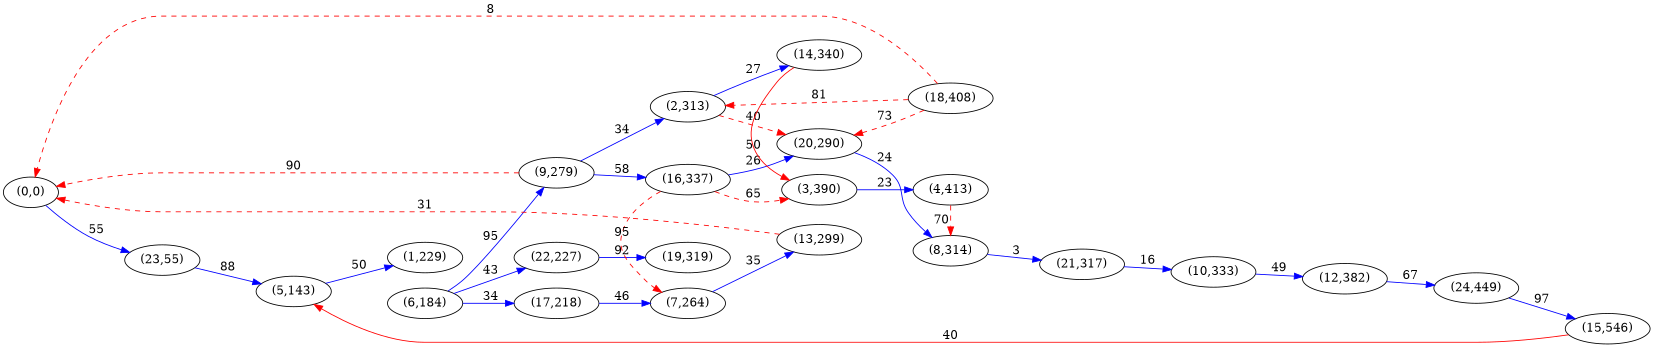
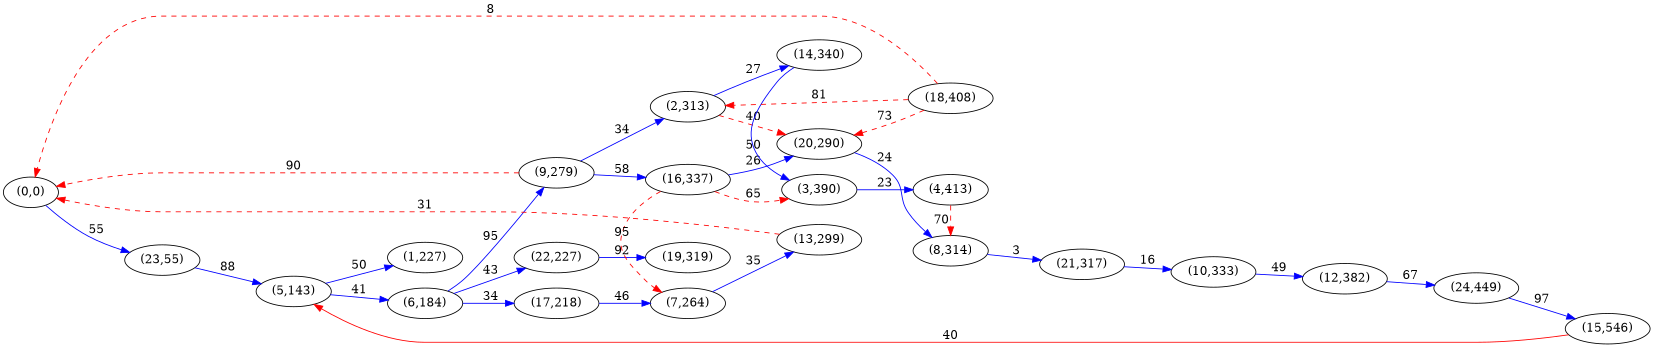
edge "(14,340)" -> "(3,390)": color red -> blue
node "(1,229)": label "(1,229)" -> "(1,227)"
edge "(5,143)" -> "(6,184)": added, label "41"
